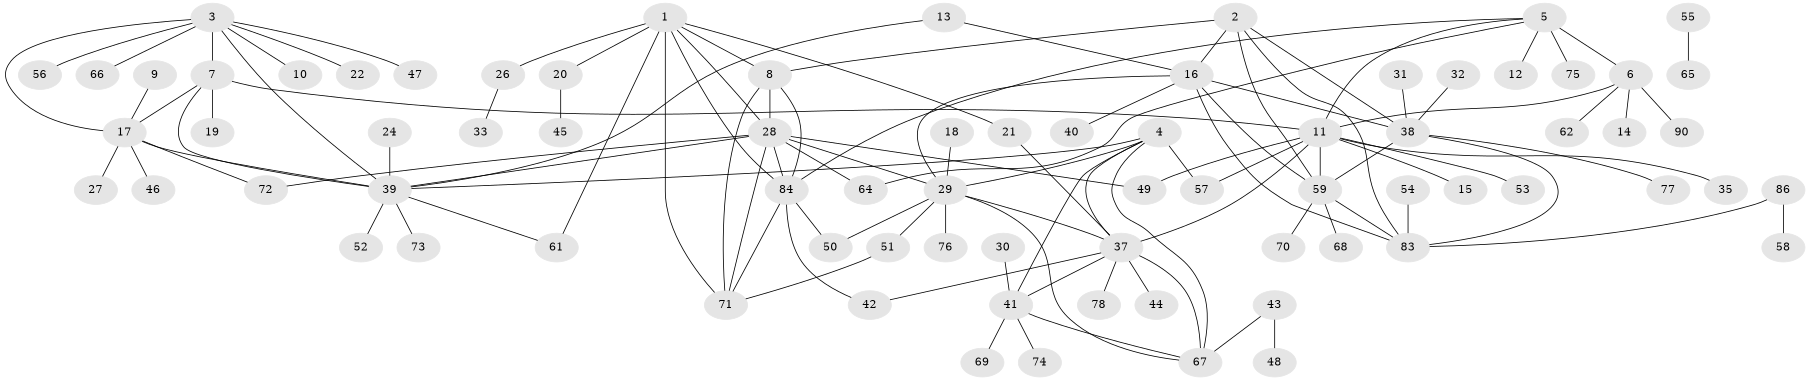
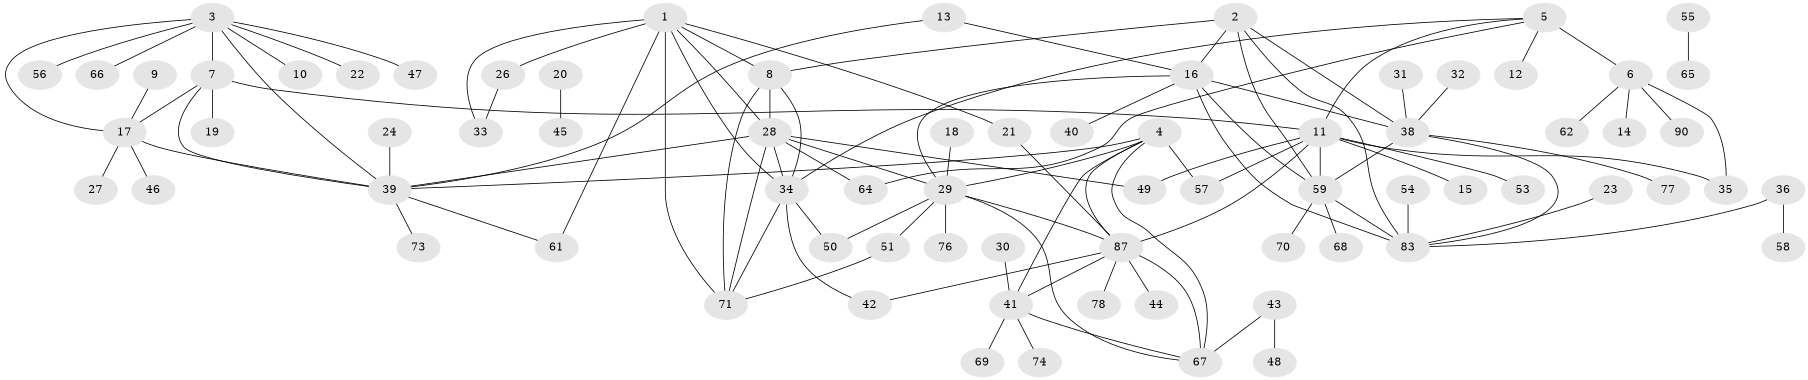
edge "1" -- "20": now "1" -- "33"
node "75": removed
edge "6" -- "11": now "6" -- "35"
node "72": removed
node "84": label "84" -> "34"
node "23": added
node "86": label "86" -> "36"
node "52": removed
node "37": label "37" -> "87"
